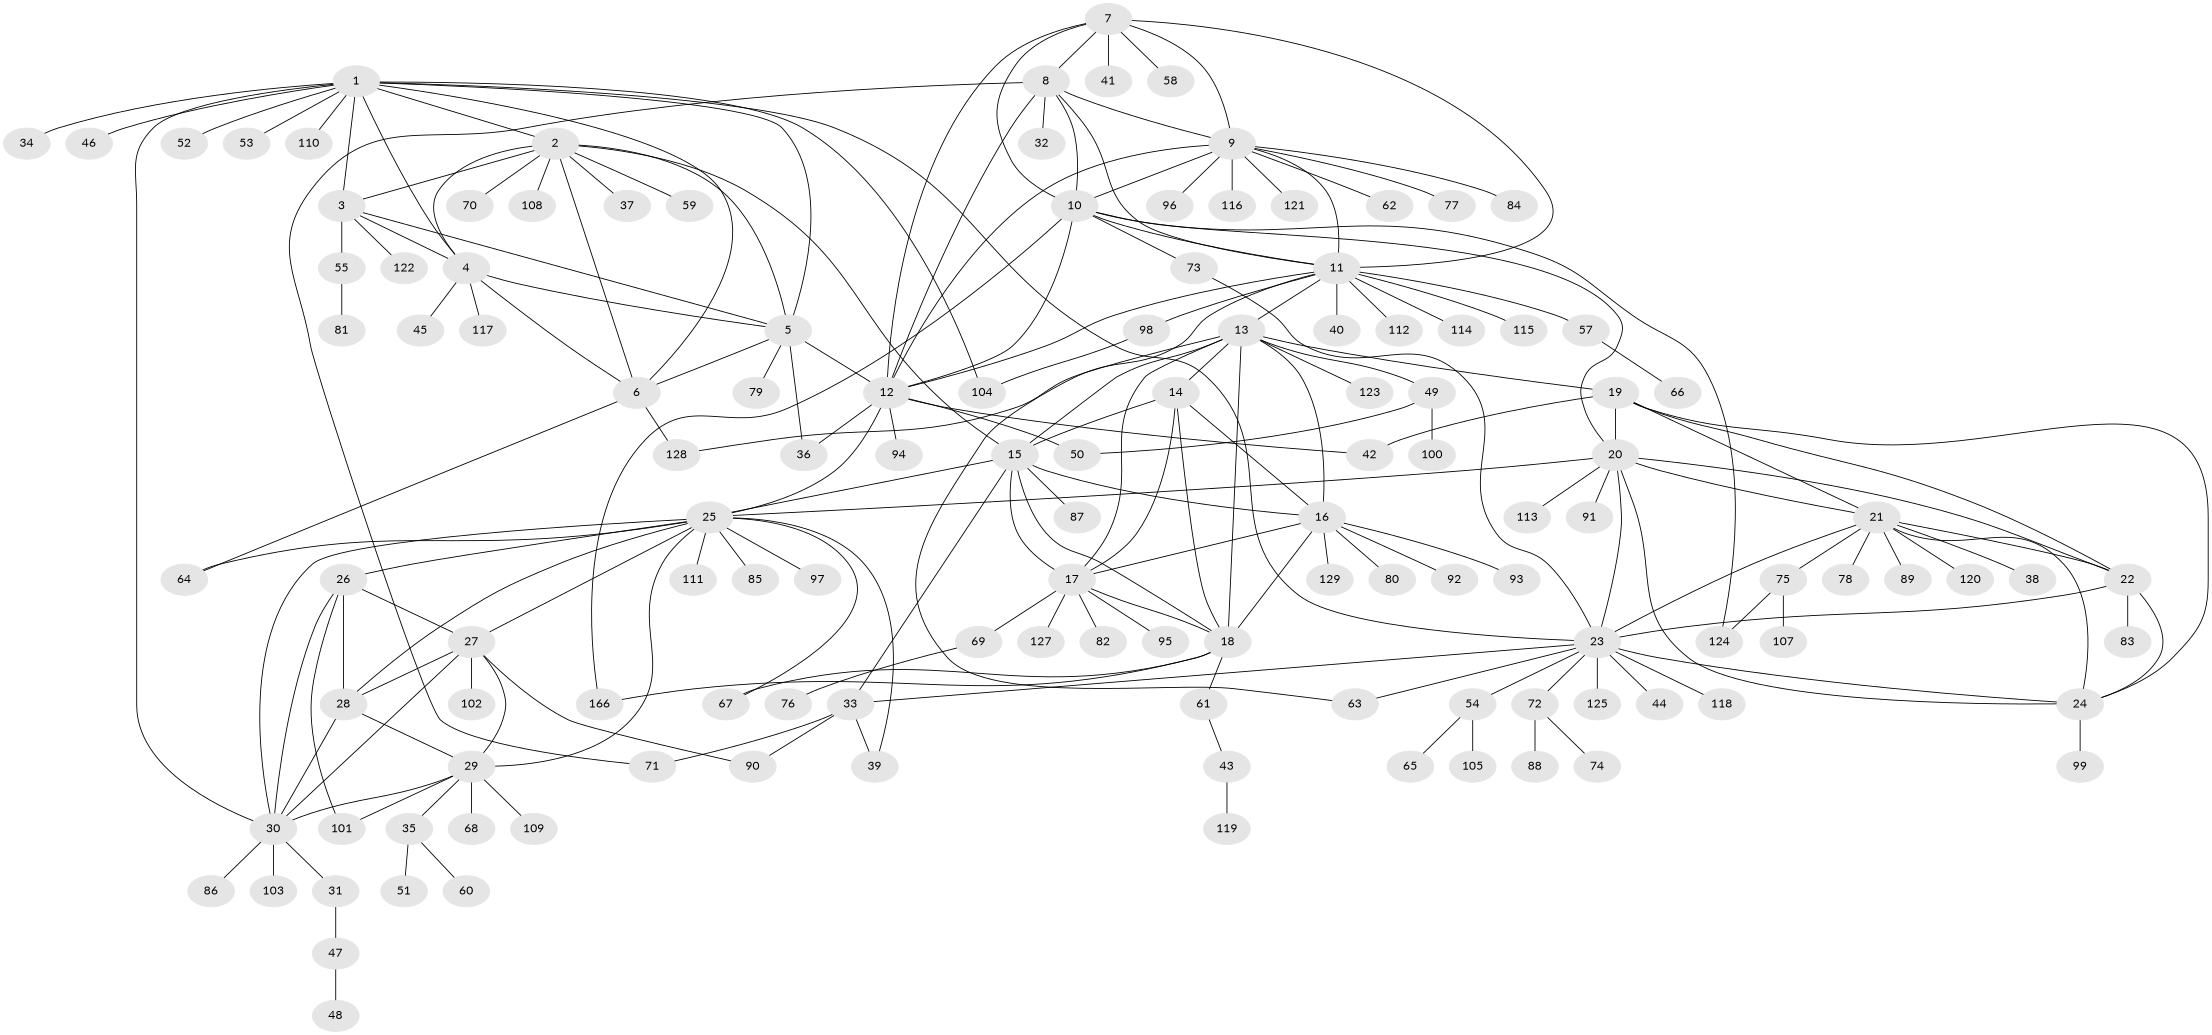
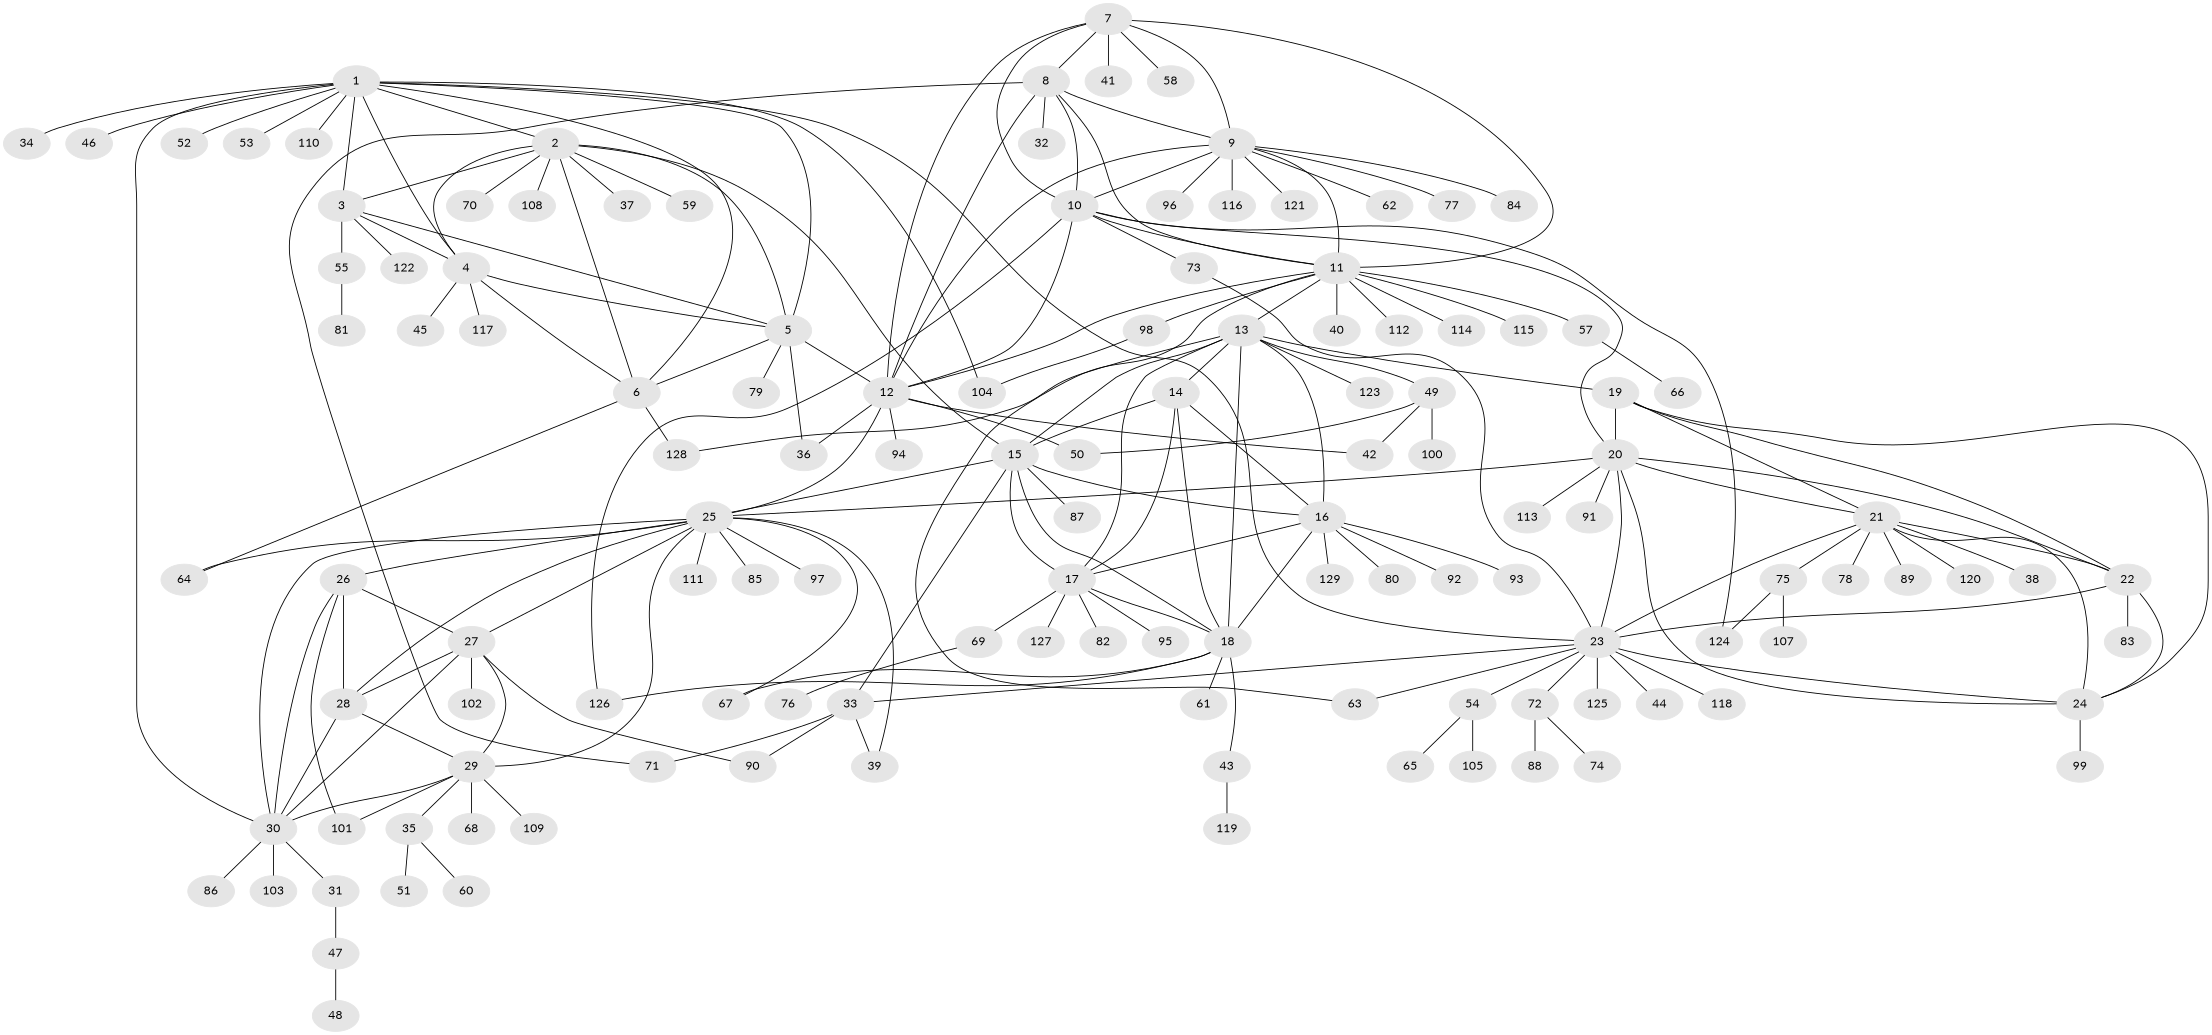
edge "19" -- "42": now "49" -- "42"
node "166": label "166" -> "126"
edge "61" -- "43": now "18" -- "43"
